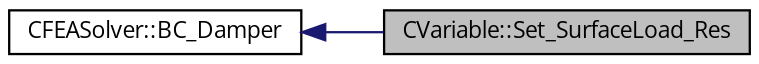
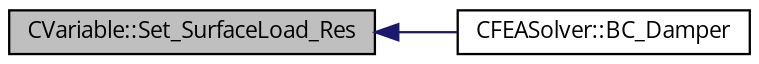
edge "CVariable::Set_SurfaceLoad_Res" -> "CFEASolver::BC_Damper": reversed
